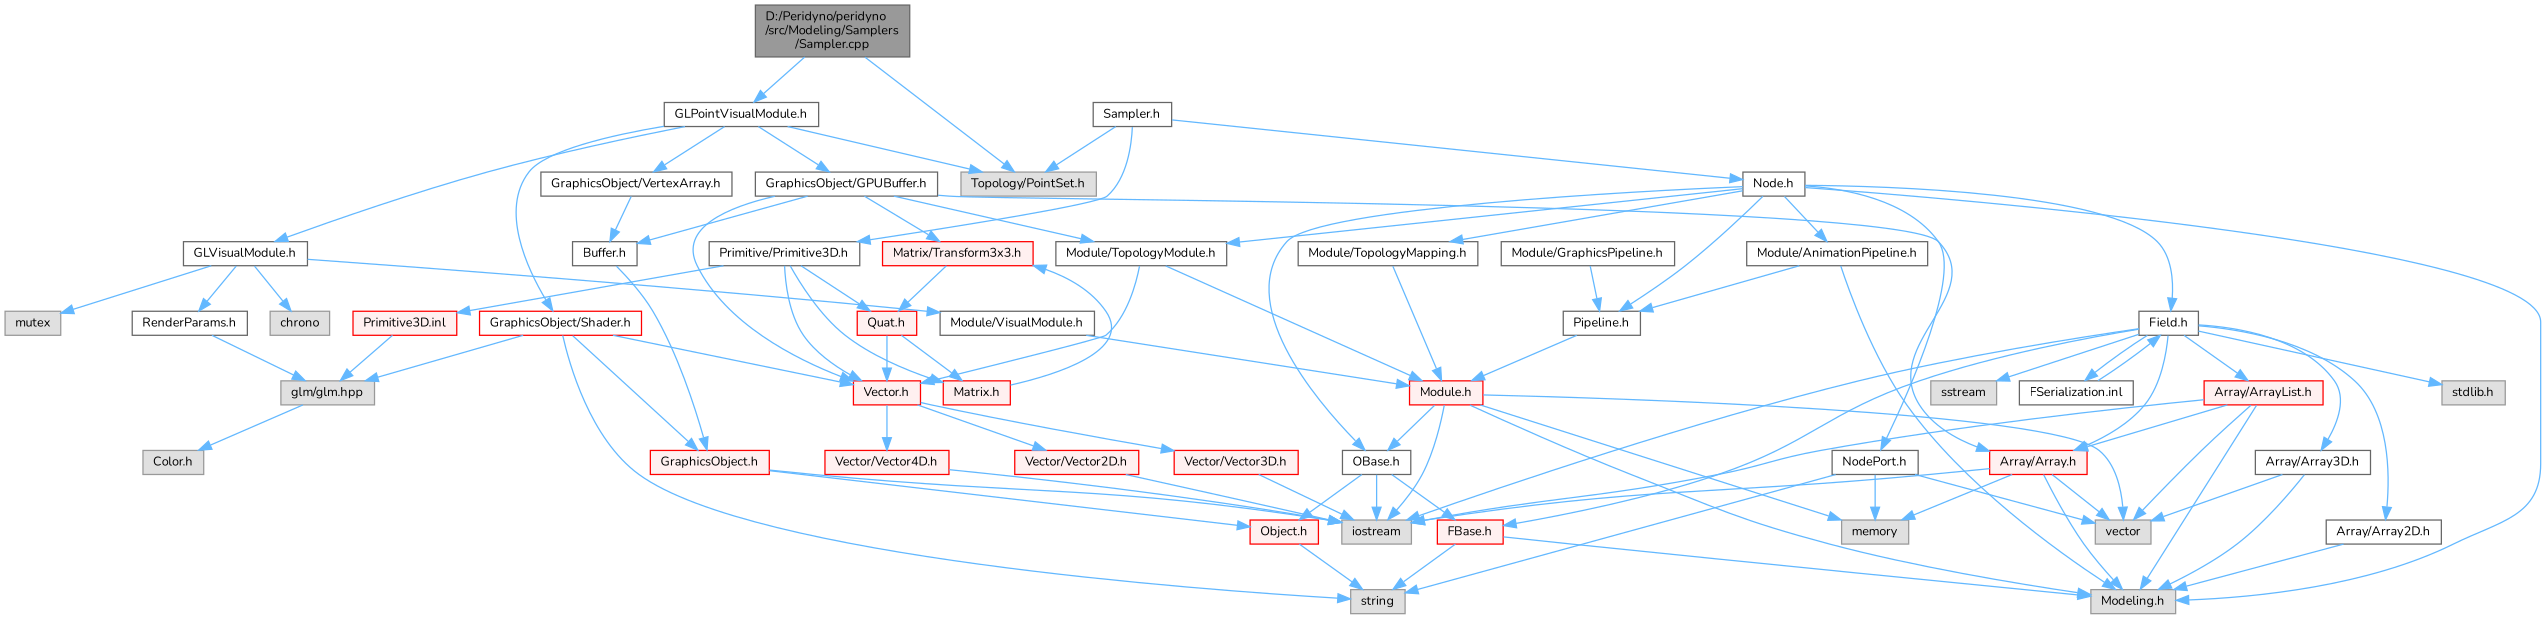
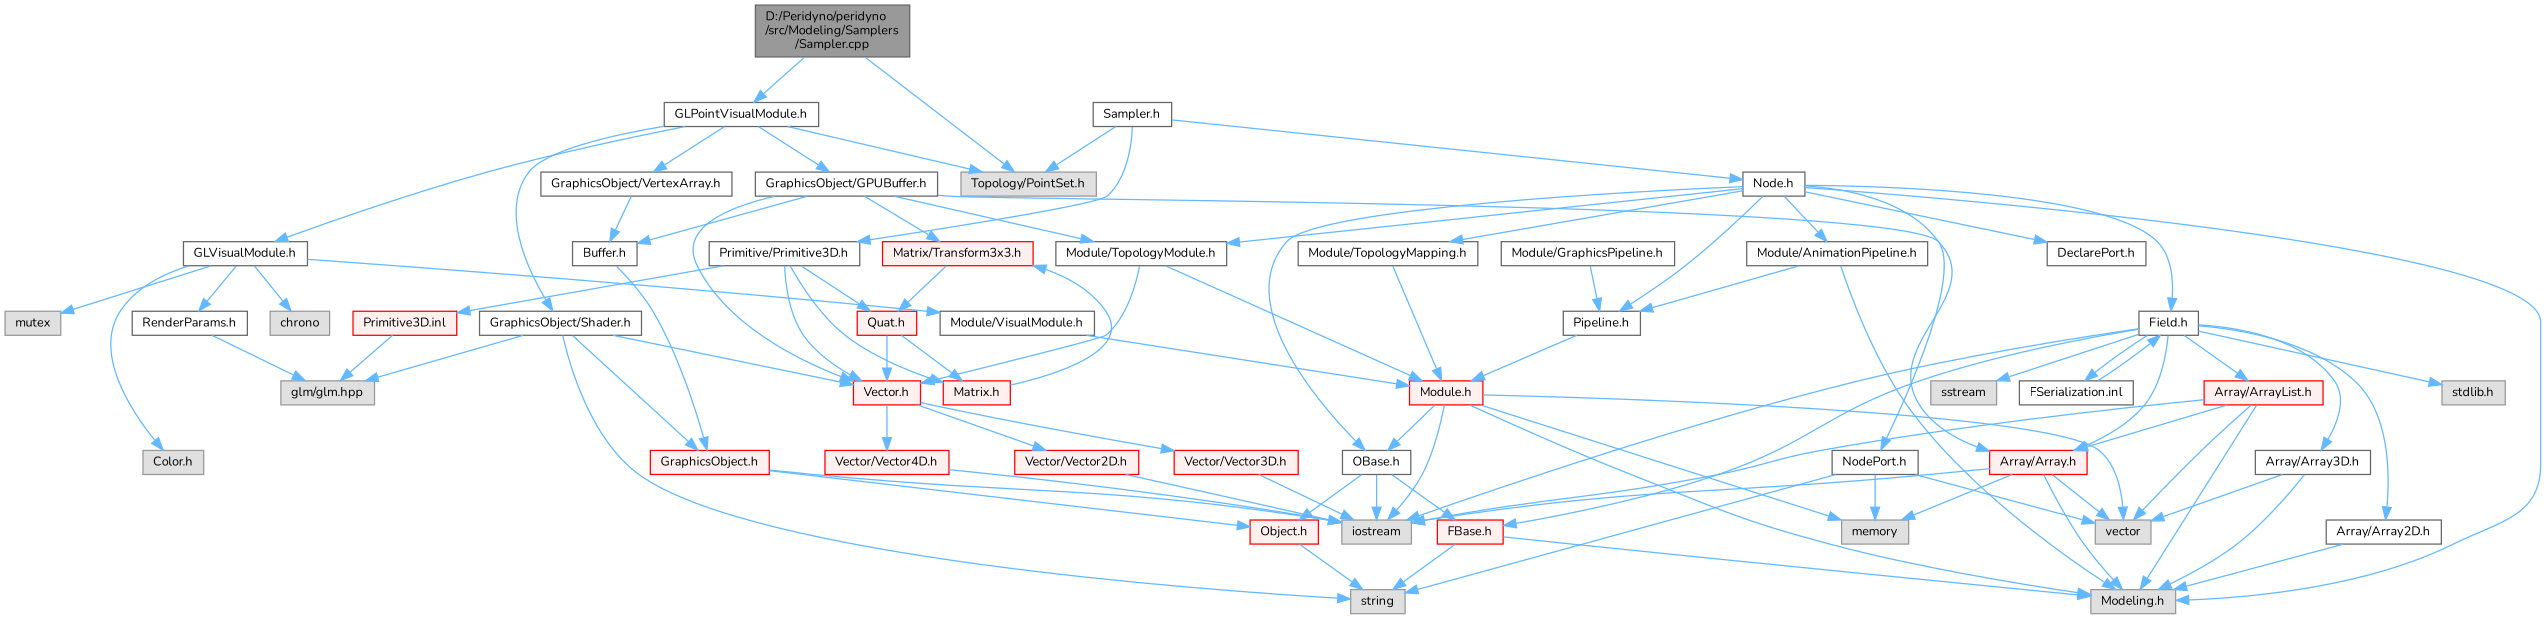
node "DeclarePort.h": added
node "GraphicsObject/Shader.h": color red -> grey40
edge "glm/glm.hpp" -> "Color.h": now "GLVisualModule.h" -> "Color.h"
